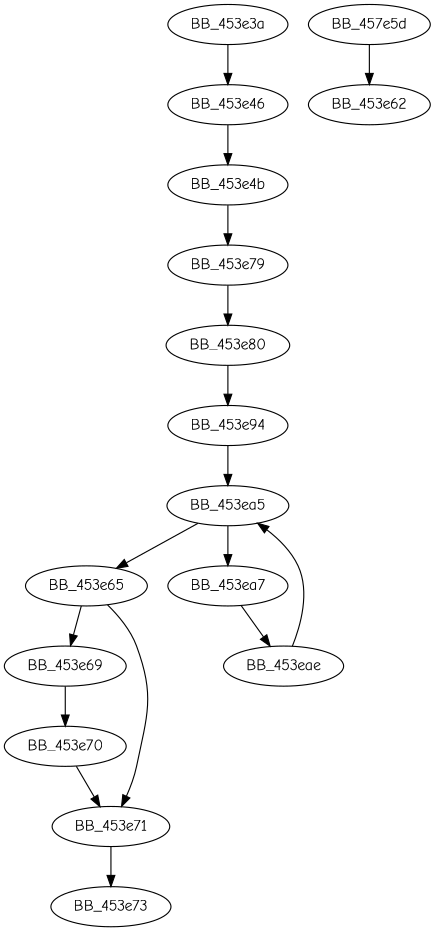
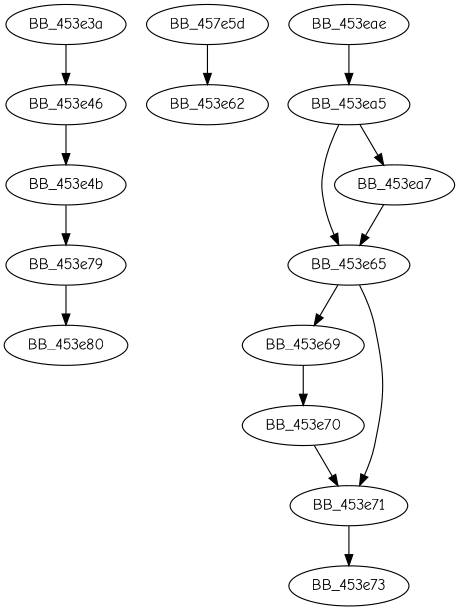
node "BB_453e94": removed
edge "BB_453ea7" -> "BB_453eae": now "BB_453ea7" -> "BB_453e65"
